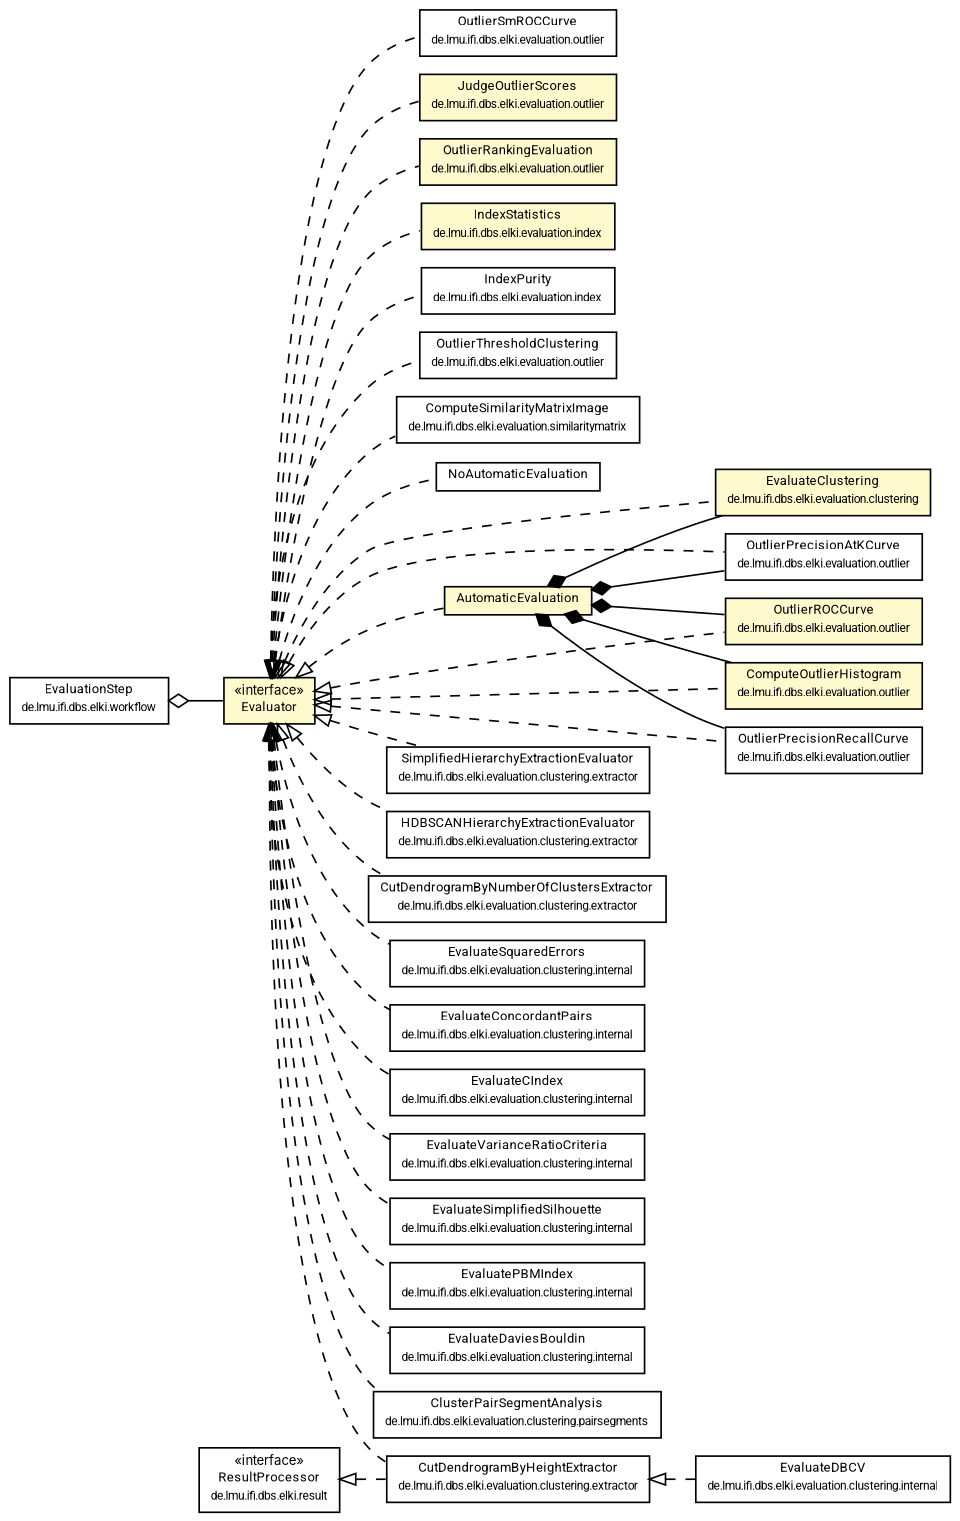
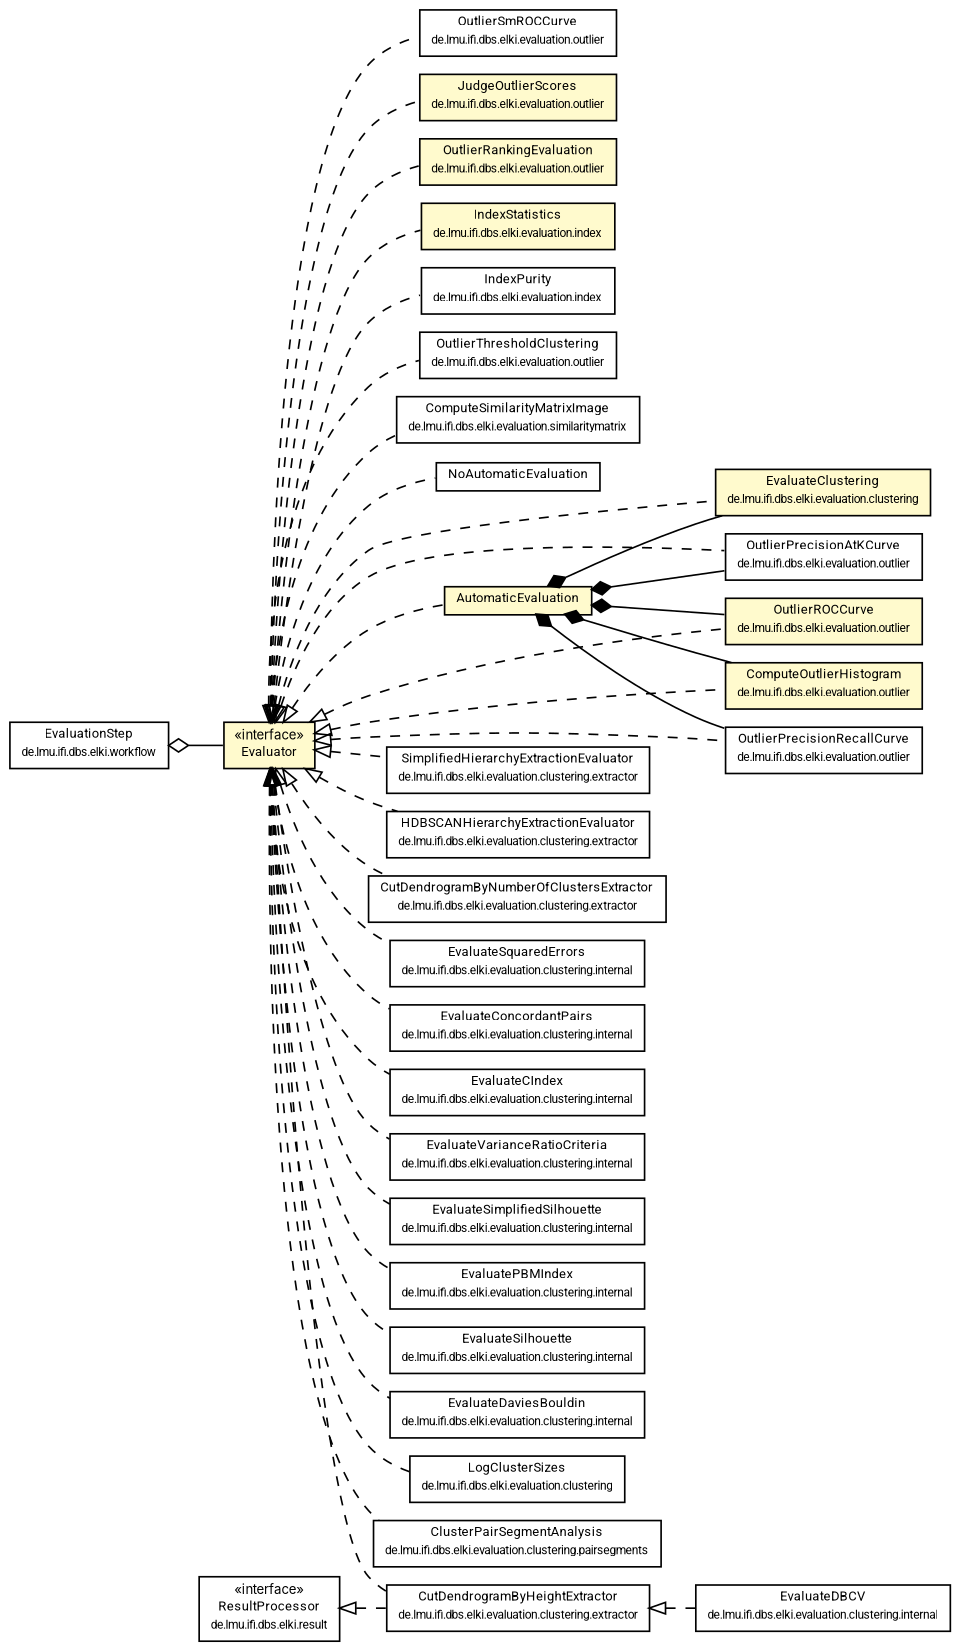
node "EvaluateSilhouette": added
node "LogClusterSizes": added
